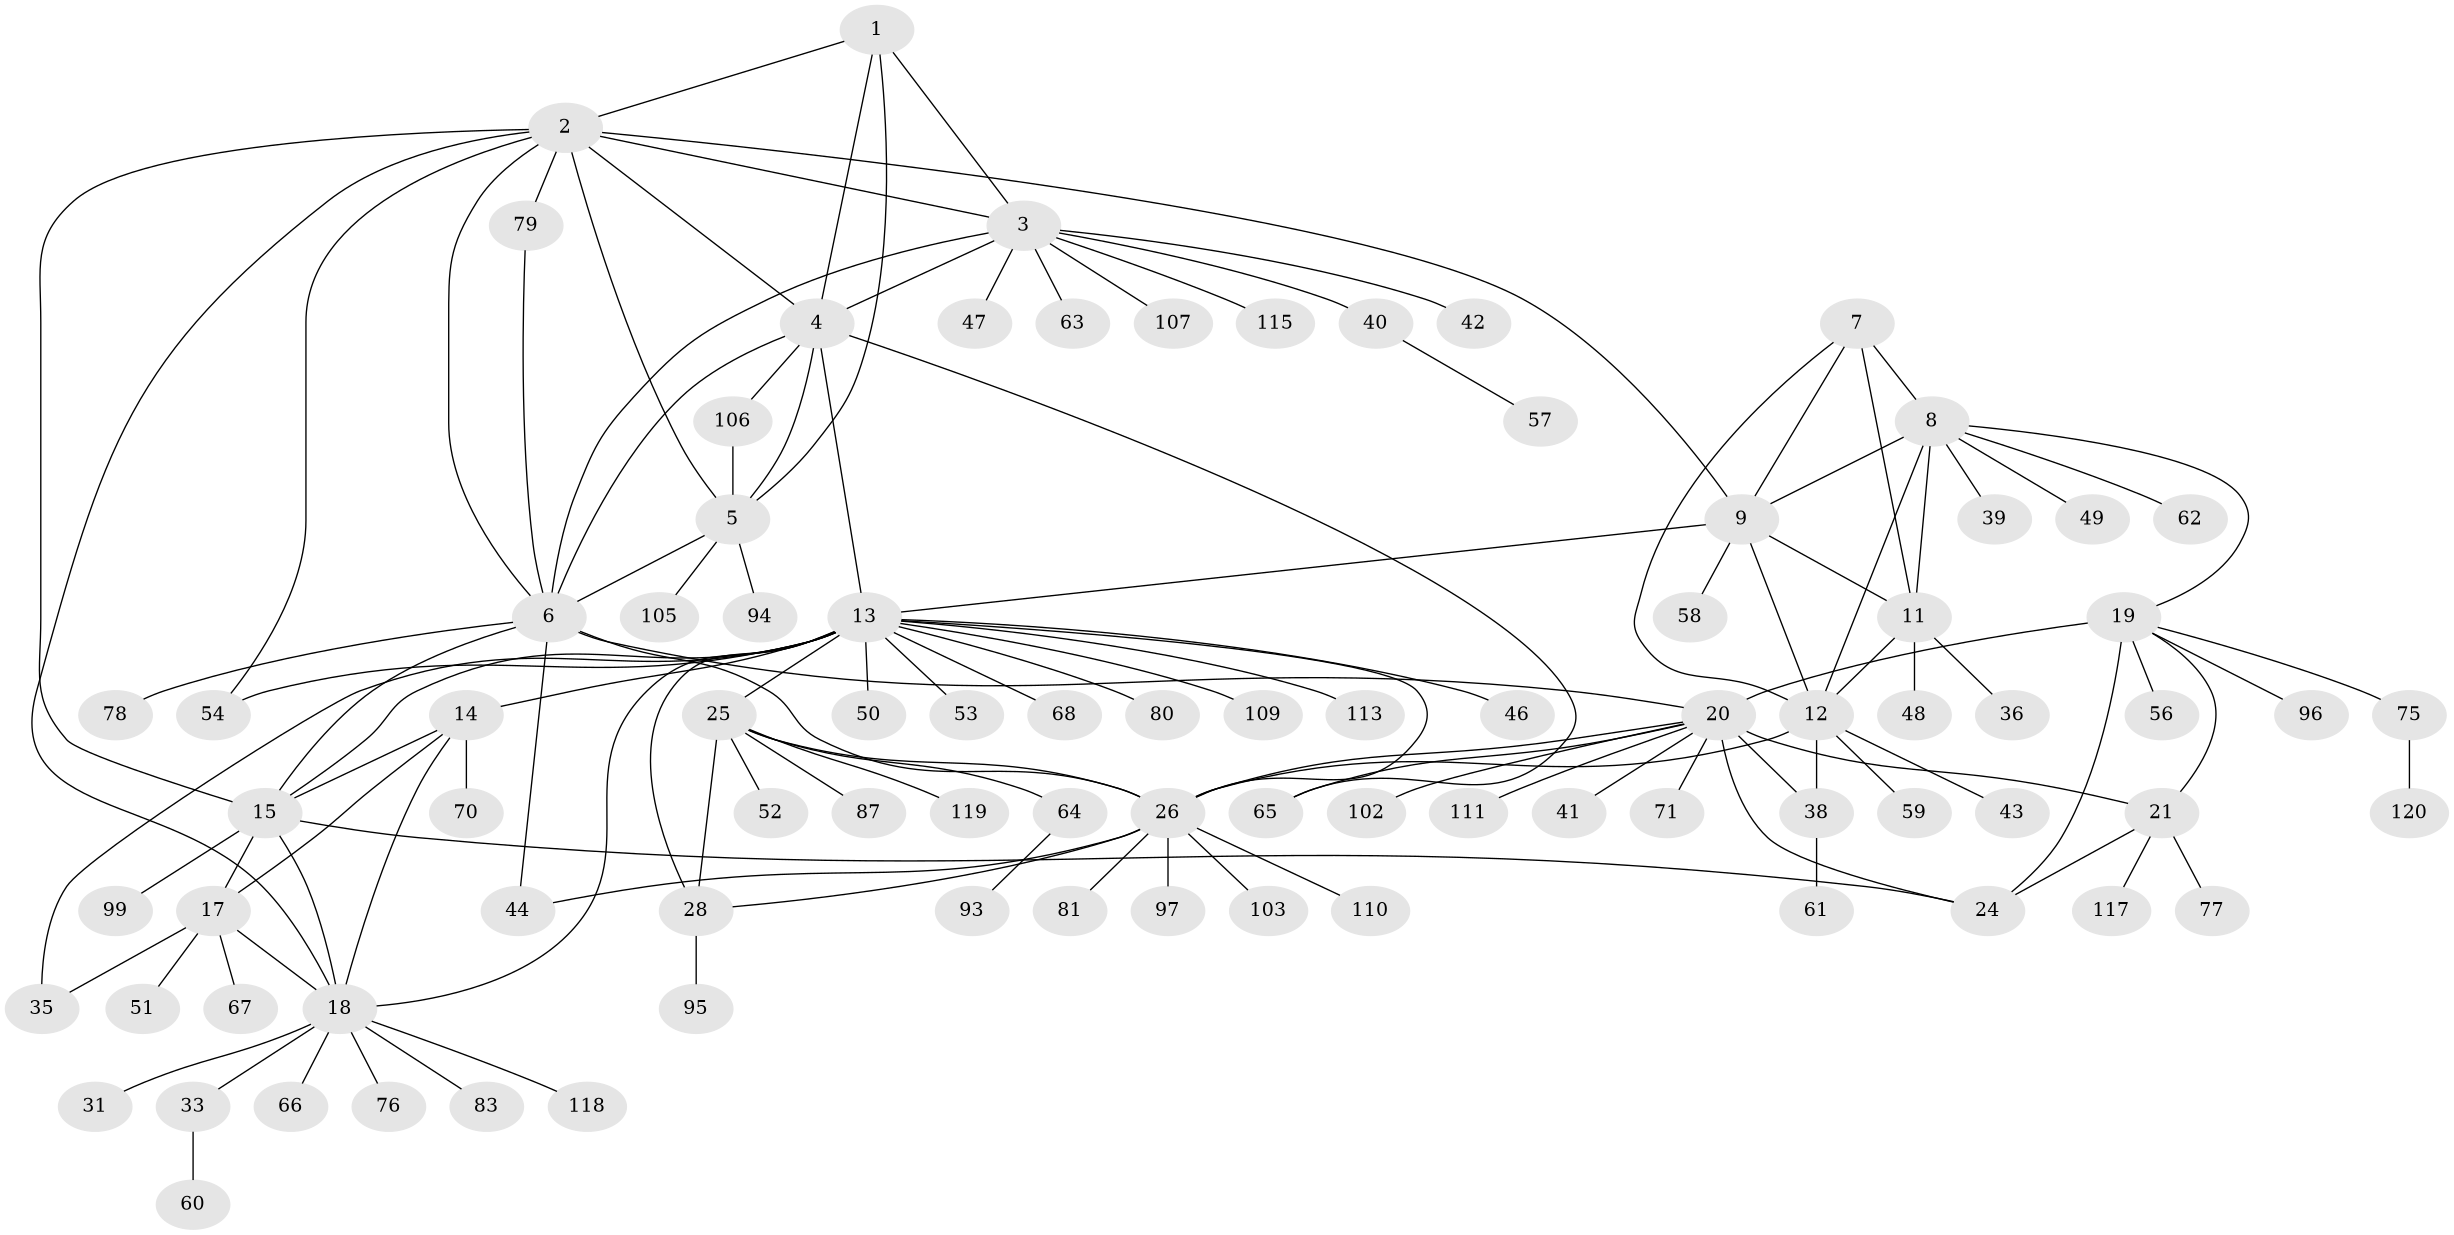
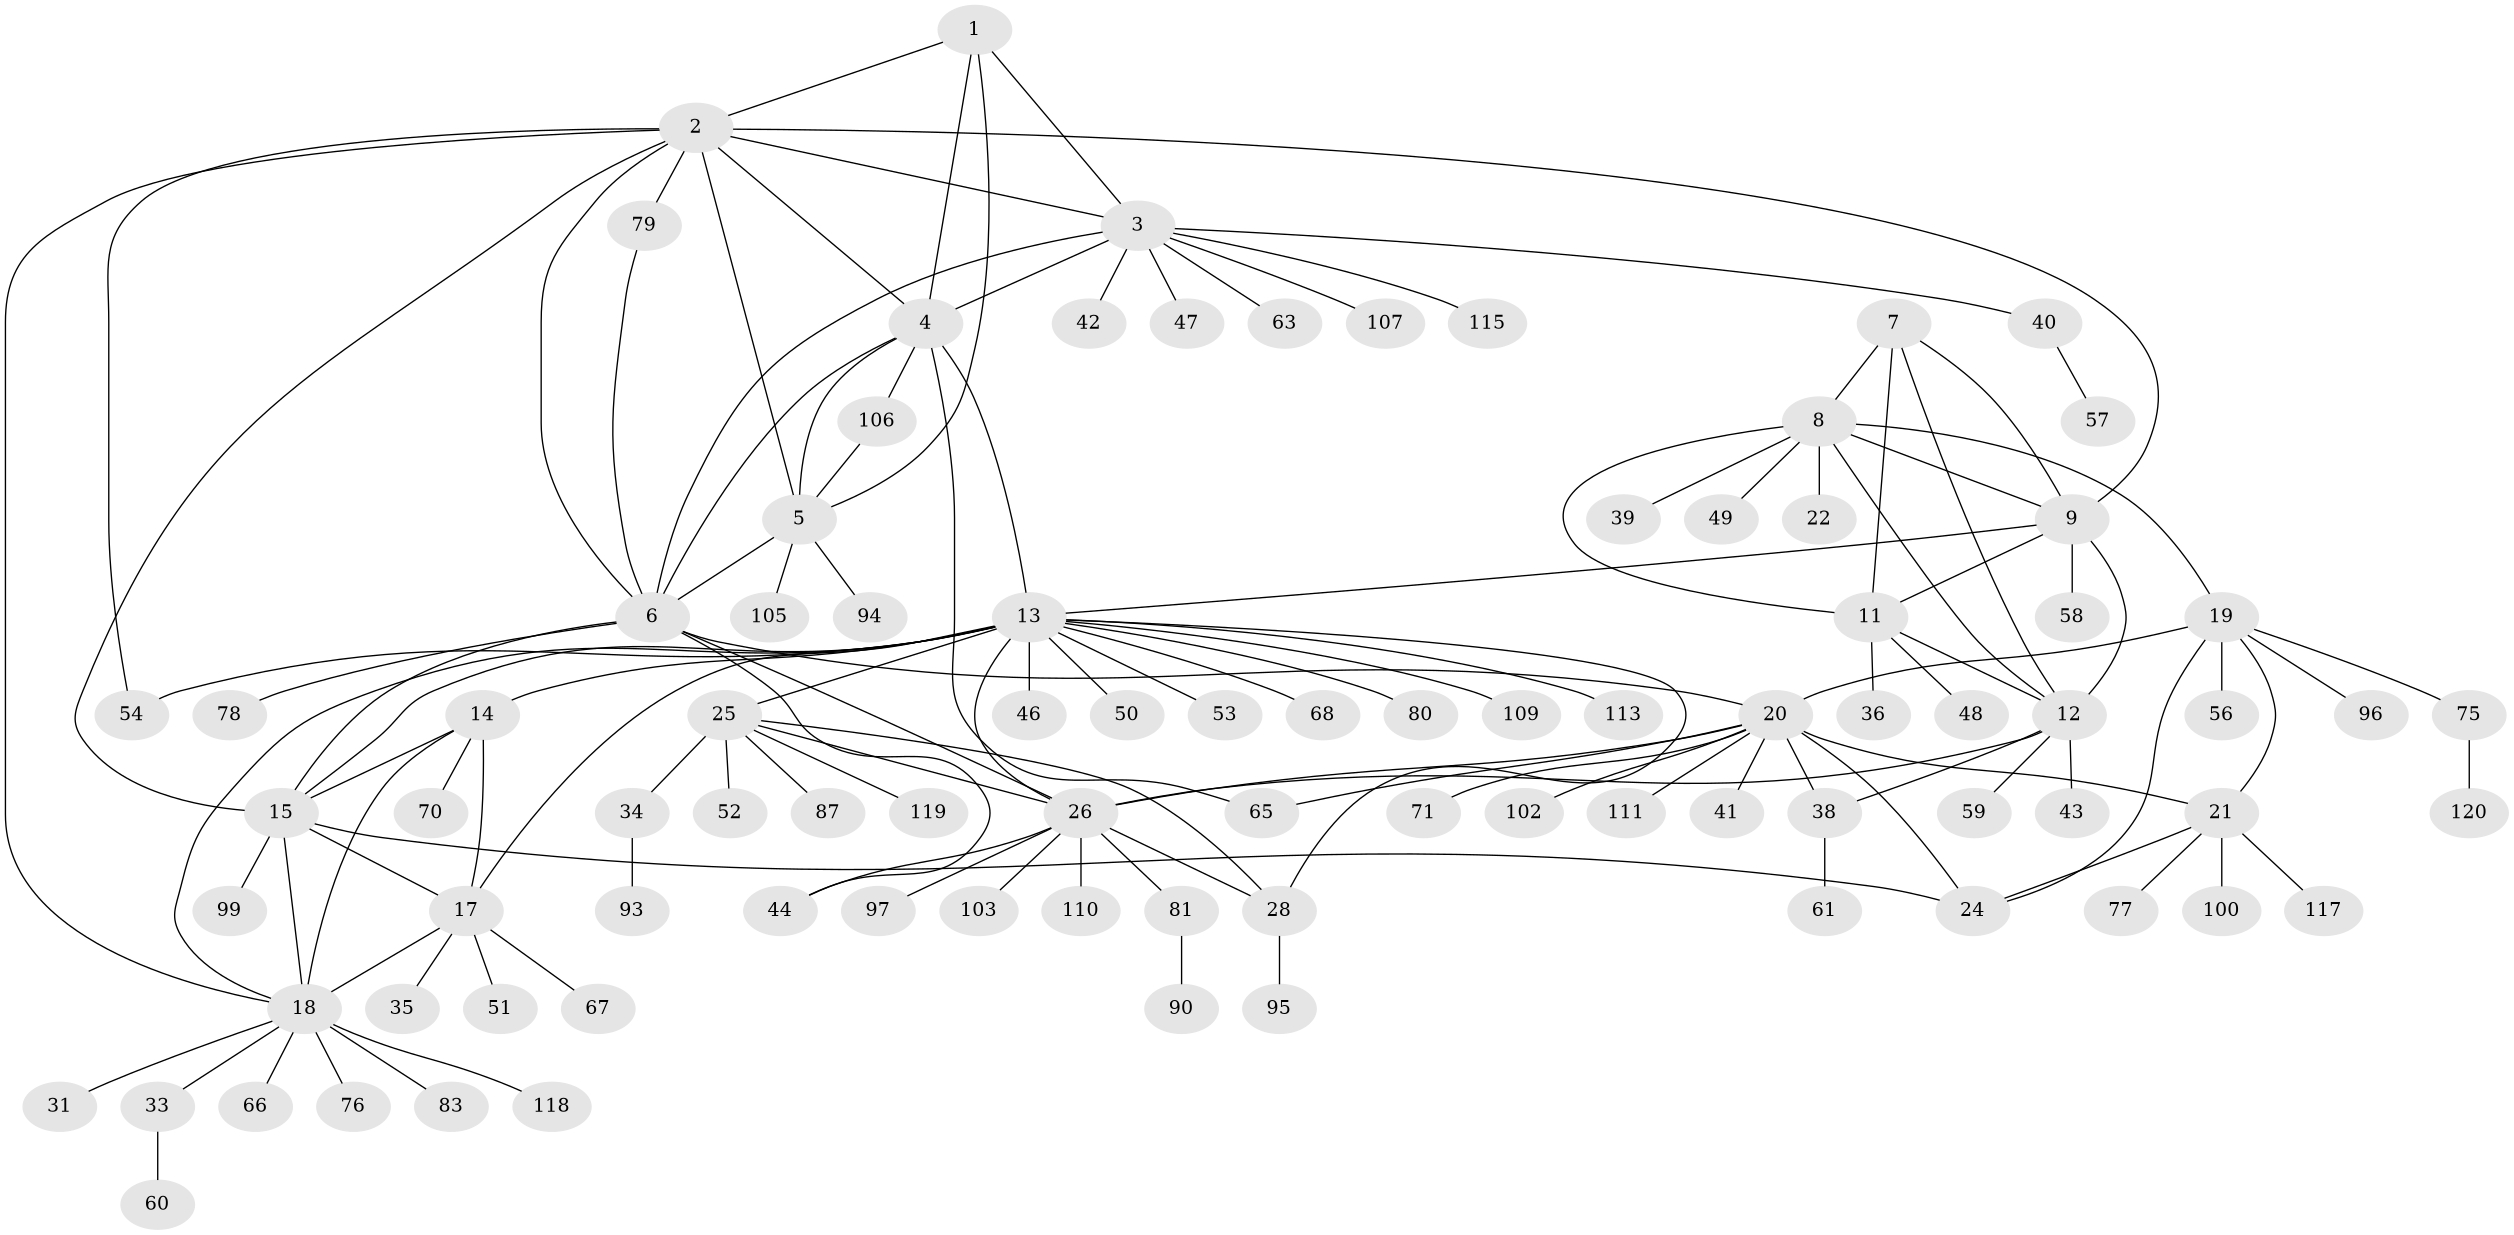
node "62": label "62" -> "22"
edge "13" -- "35": now "13" -- "17"
node "64": label "64" -> "34"
node "100": added
node "90": added
